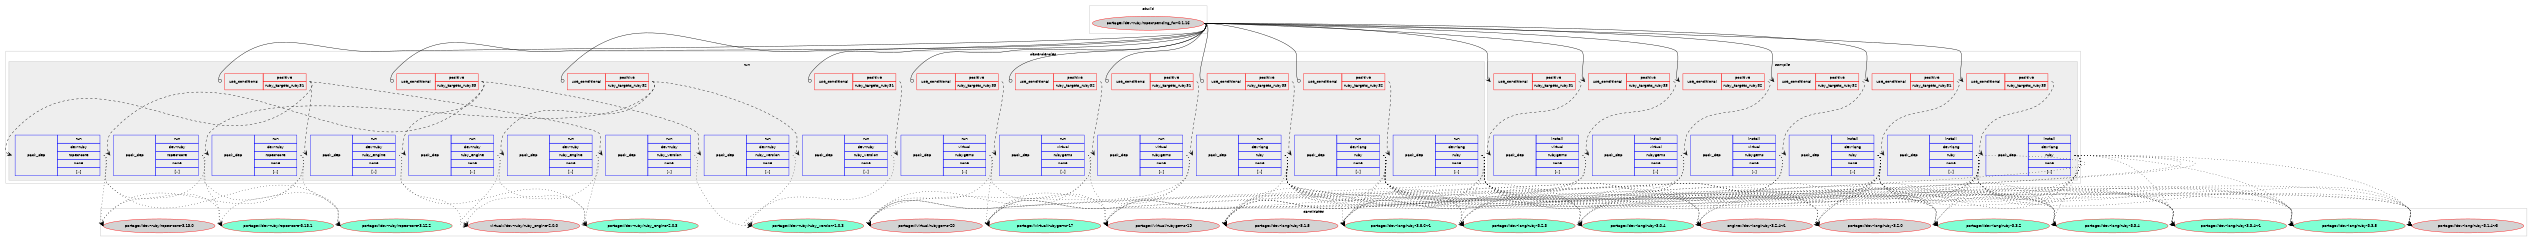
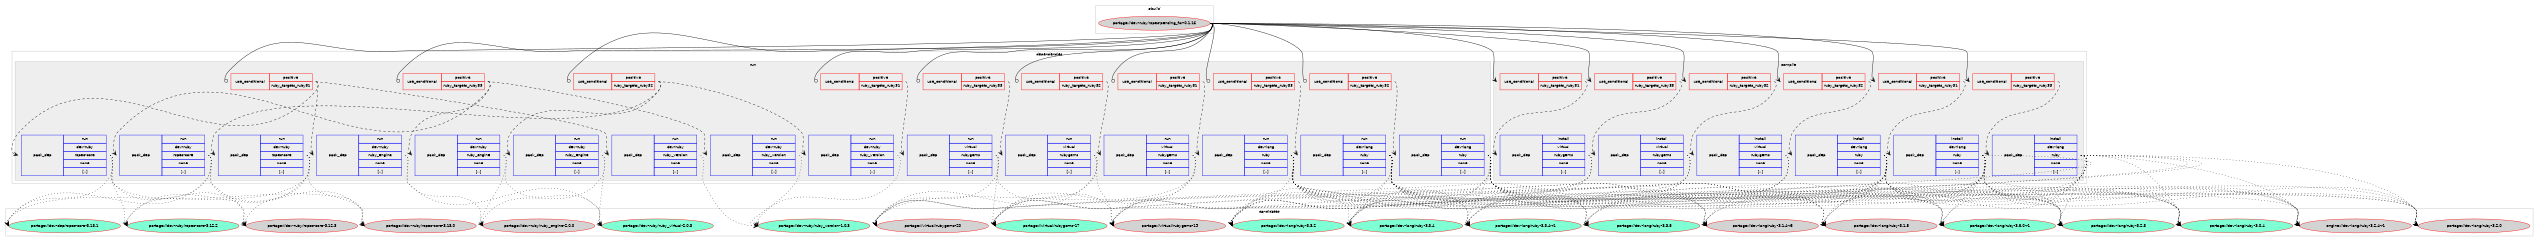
node "portage://dev-ruby/rspec-core-3.13.1": label "portage://dev-ruby/rspec-core-3.13.1" -> "portage://dev-dep/rspec-core-3.13.1"
node "portage://dev-ruby/rspec-core-3.12.3": added
node "virtual://dev-ruby/ruby_engine-2.0.0": label "virtual://dev-ruby/ruby_engine-2.0.0" -> "portage://dev-ruby/ruby_engine-2.0.0"
node "portage://dev-ruby/ruby_engine-2.0.3": label "portage://dev-ruby/ruby_engine-2.0.3" -> "portage://dev-ruby/ruby_virtual-2.0.3"
